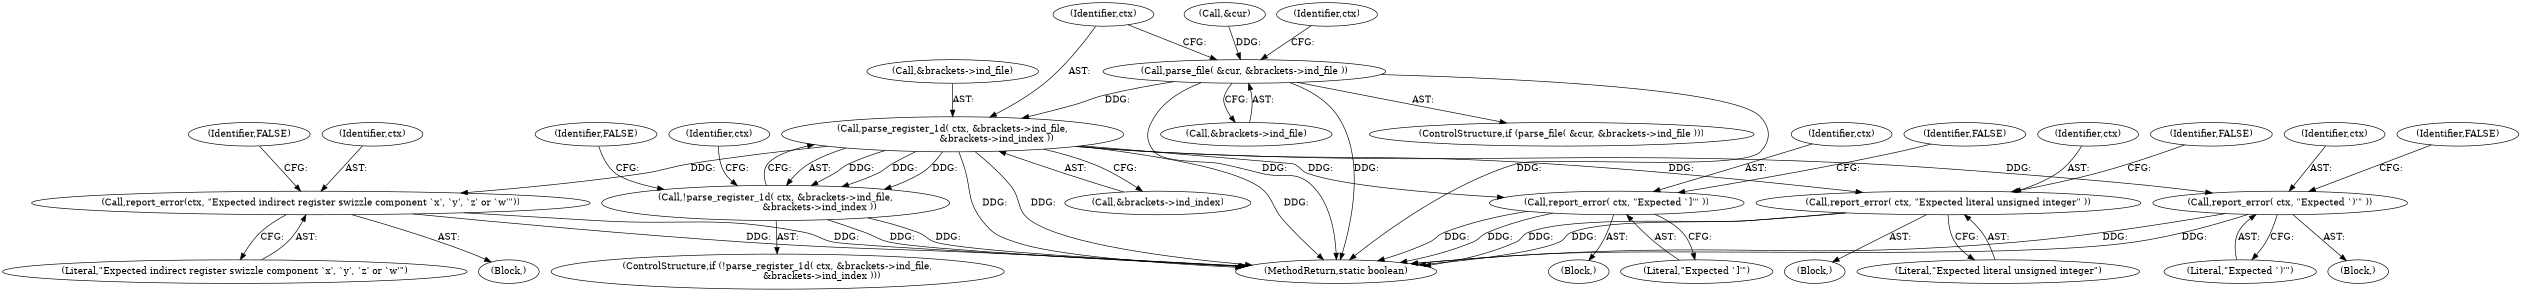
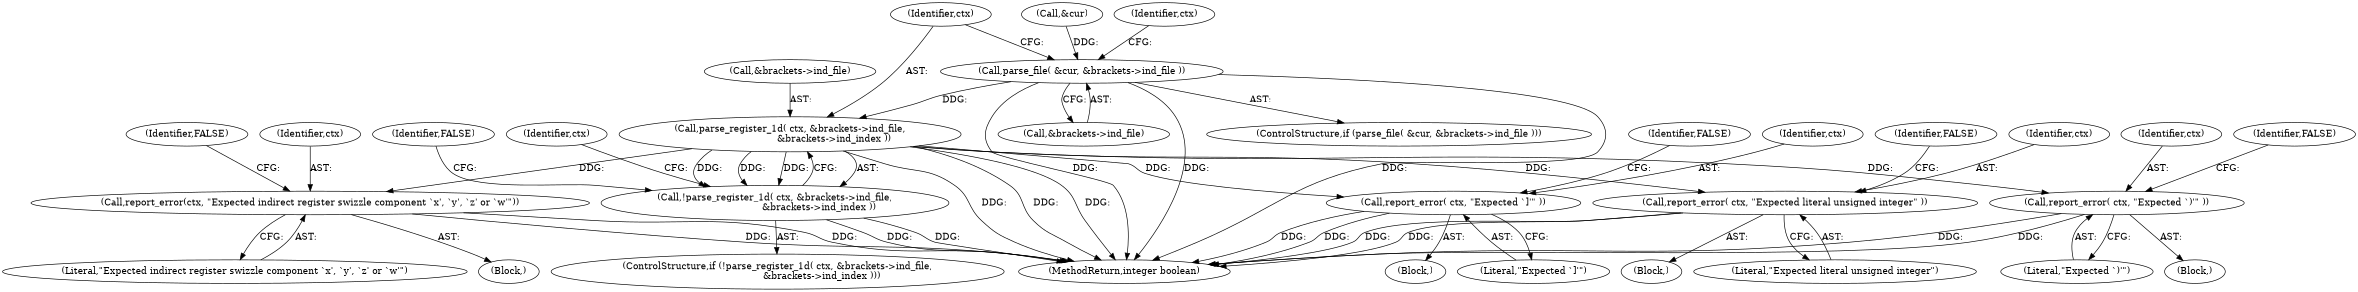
node "(Call,&brackets->ind_index)": removed
node "(MethodReturn,static boolean)": label "(MethodReturn,static boolean)" -> "(MethodReturn,integer boolean)"
